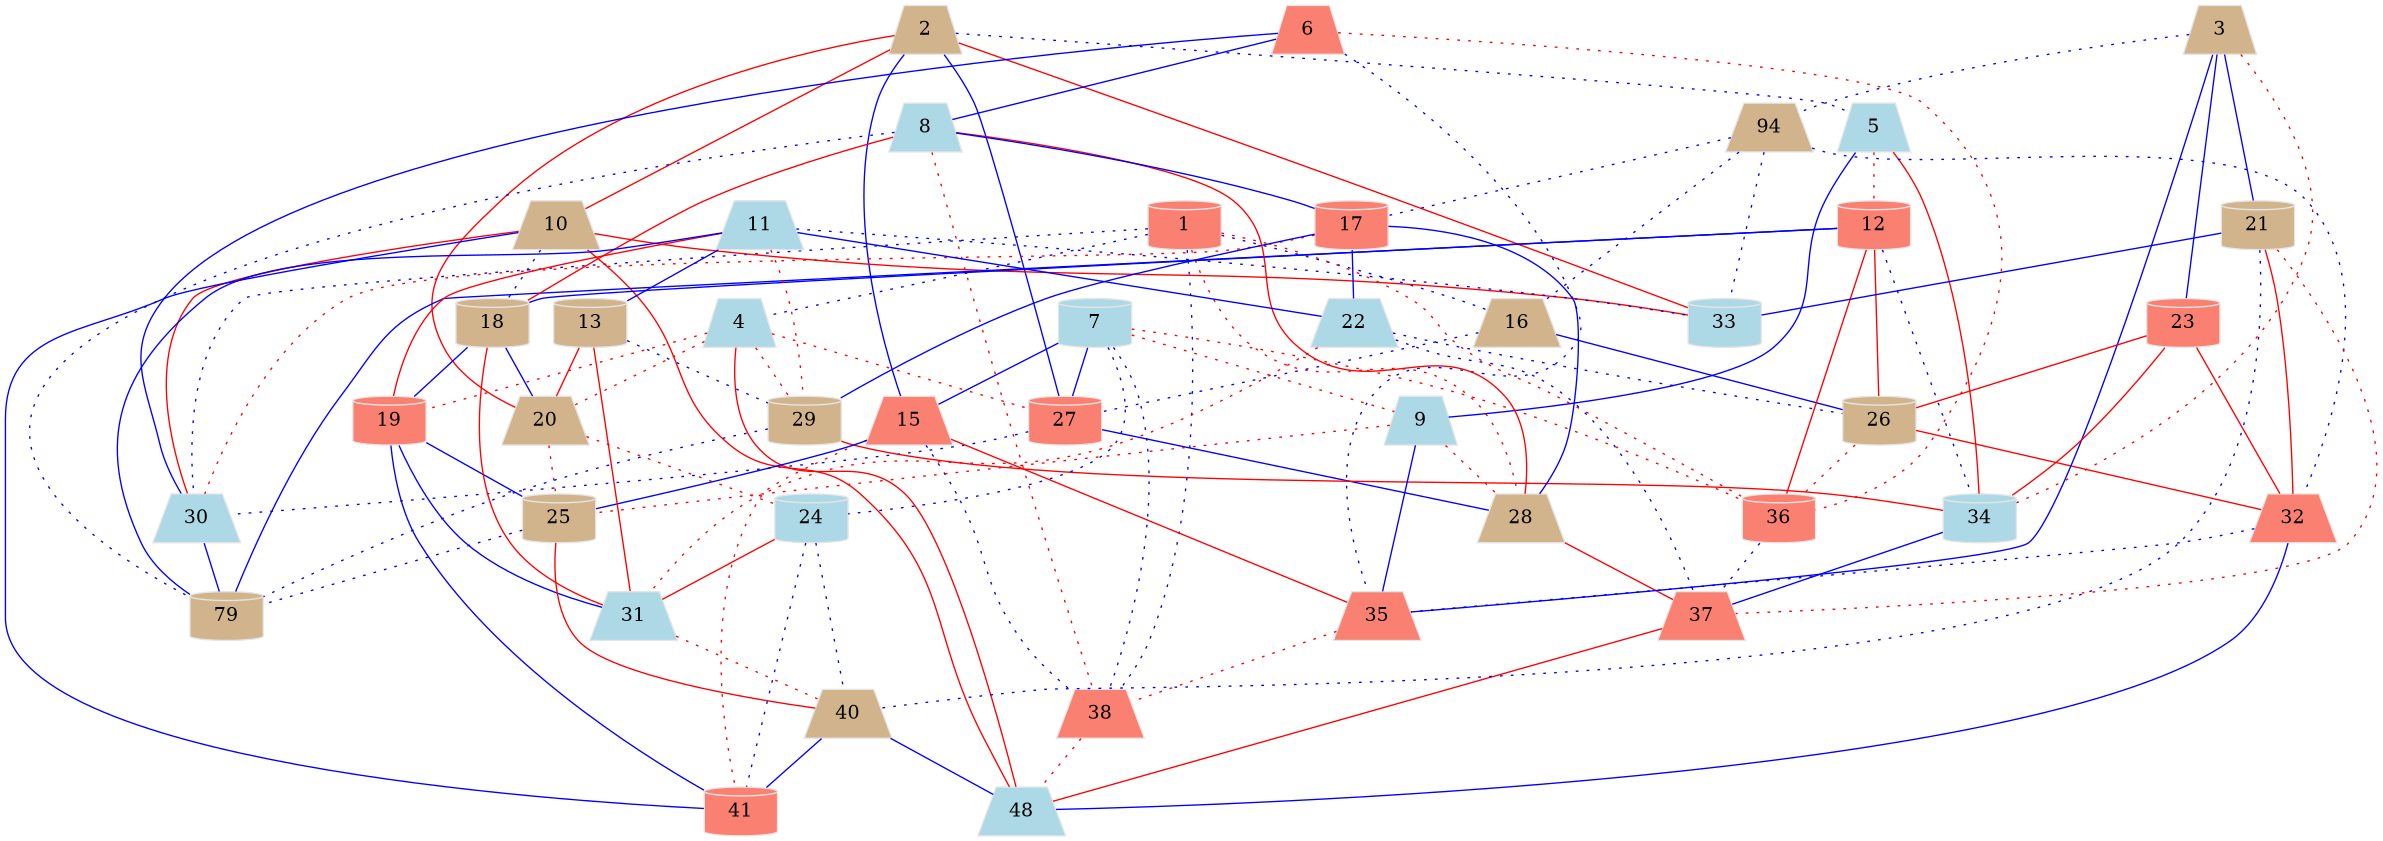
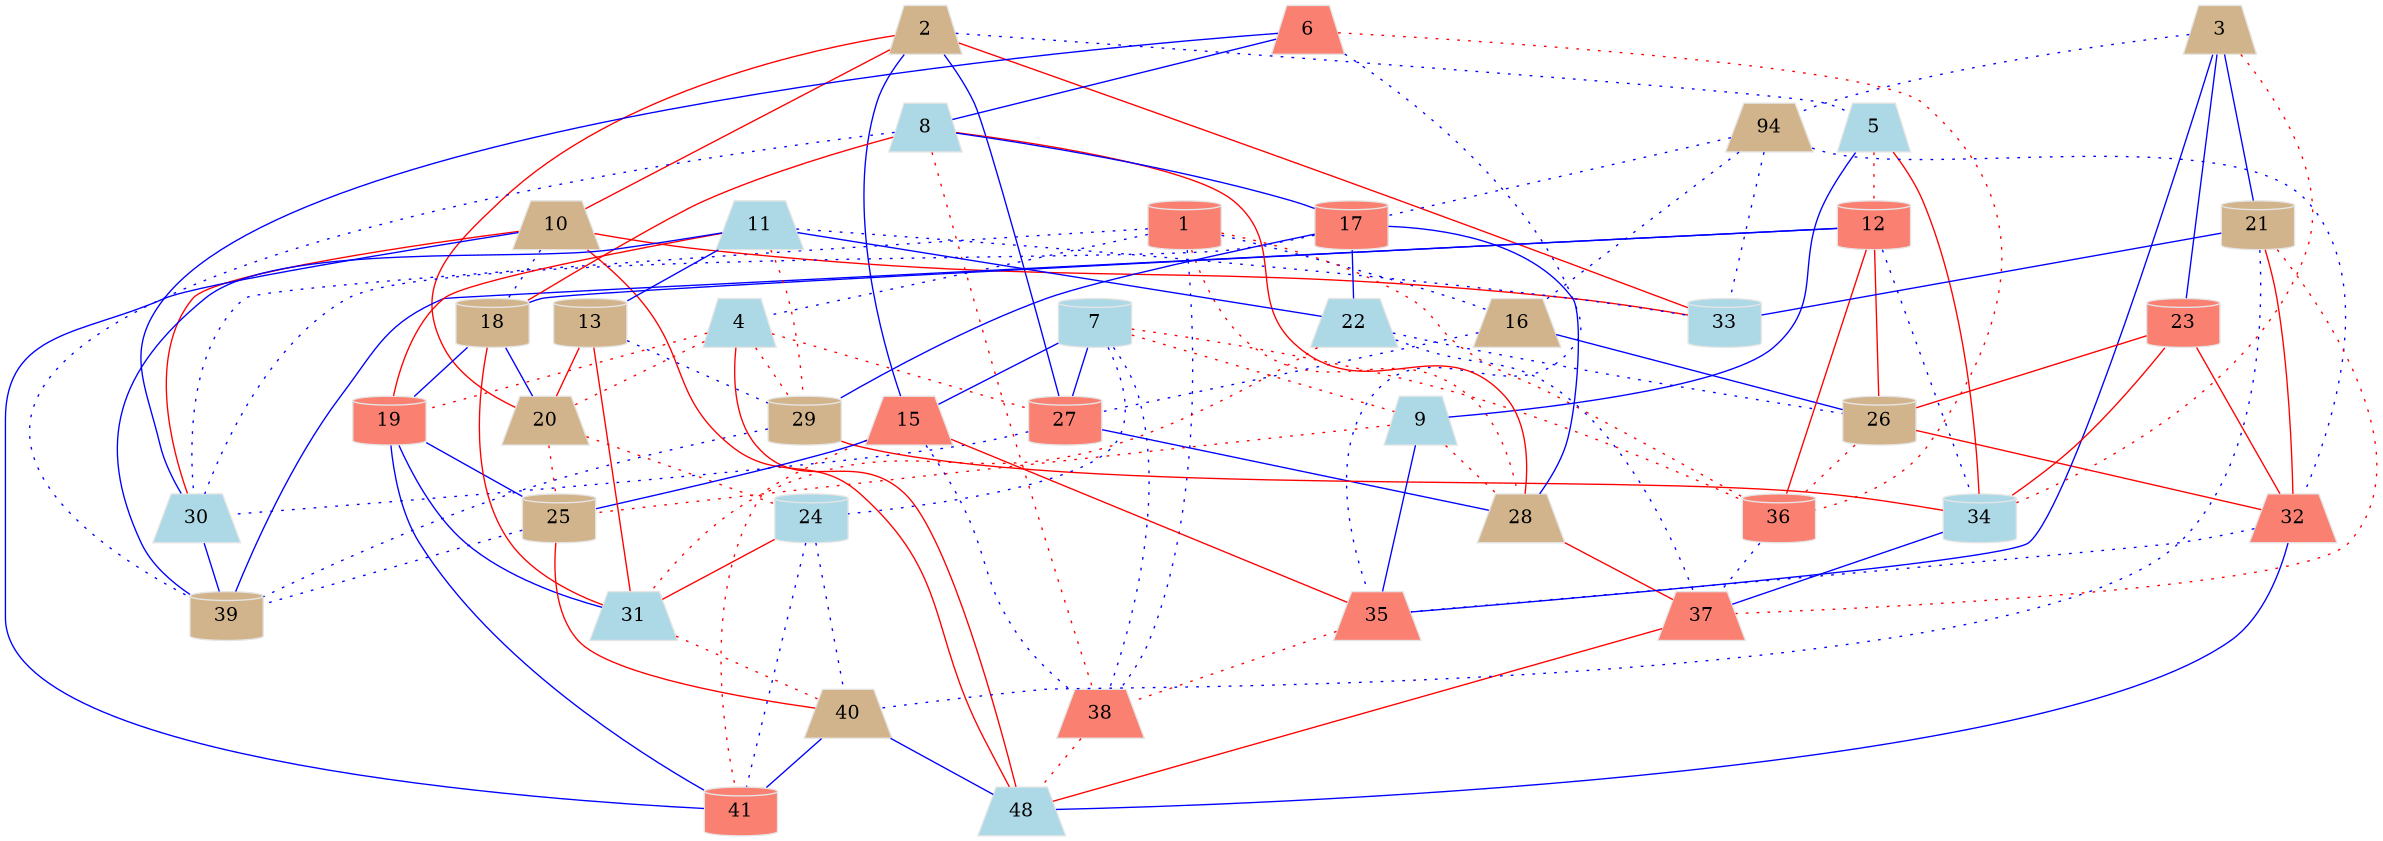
edge "17" -- "30": color red -> blue
node "79": label "79" -> "39"
